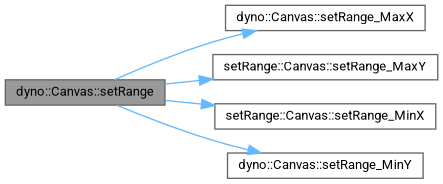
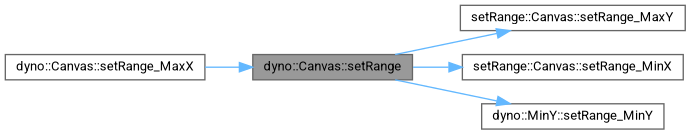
edge "dyno::Canvas::setRange" -> "dyno::Canvas::setRange_MaxX": reversed
node "dyno::Canvas::setRange_MinY": label "dyno::Canvas::setRange_MinY" -> "dyno::MinY::setRange_MinY"
